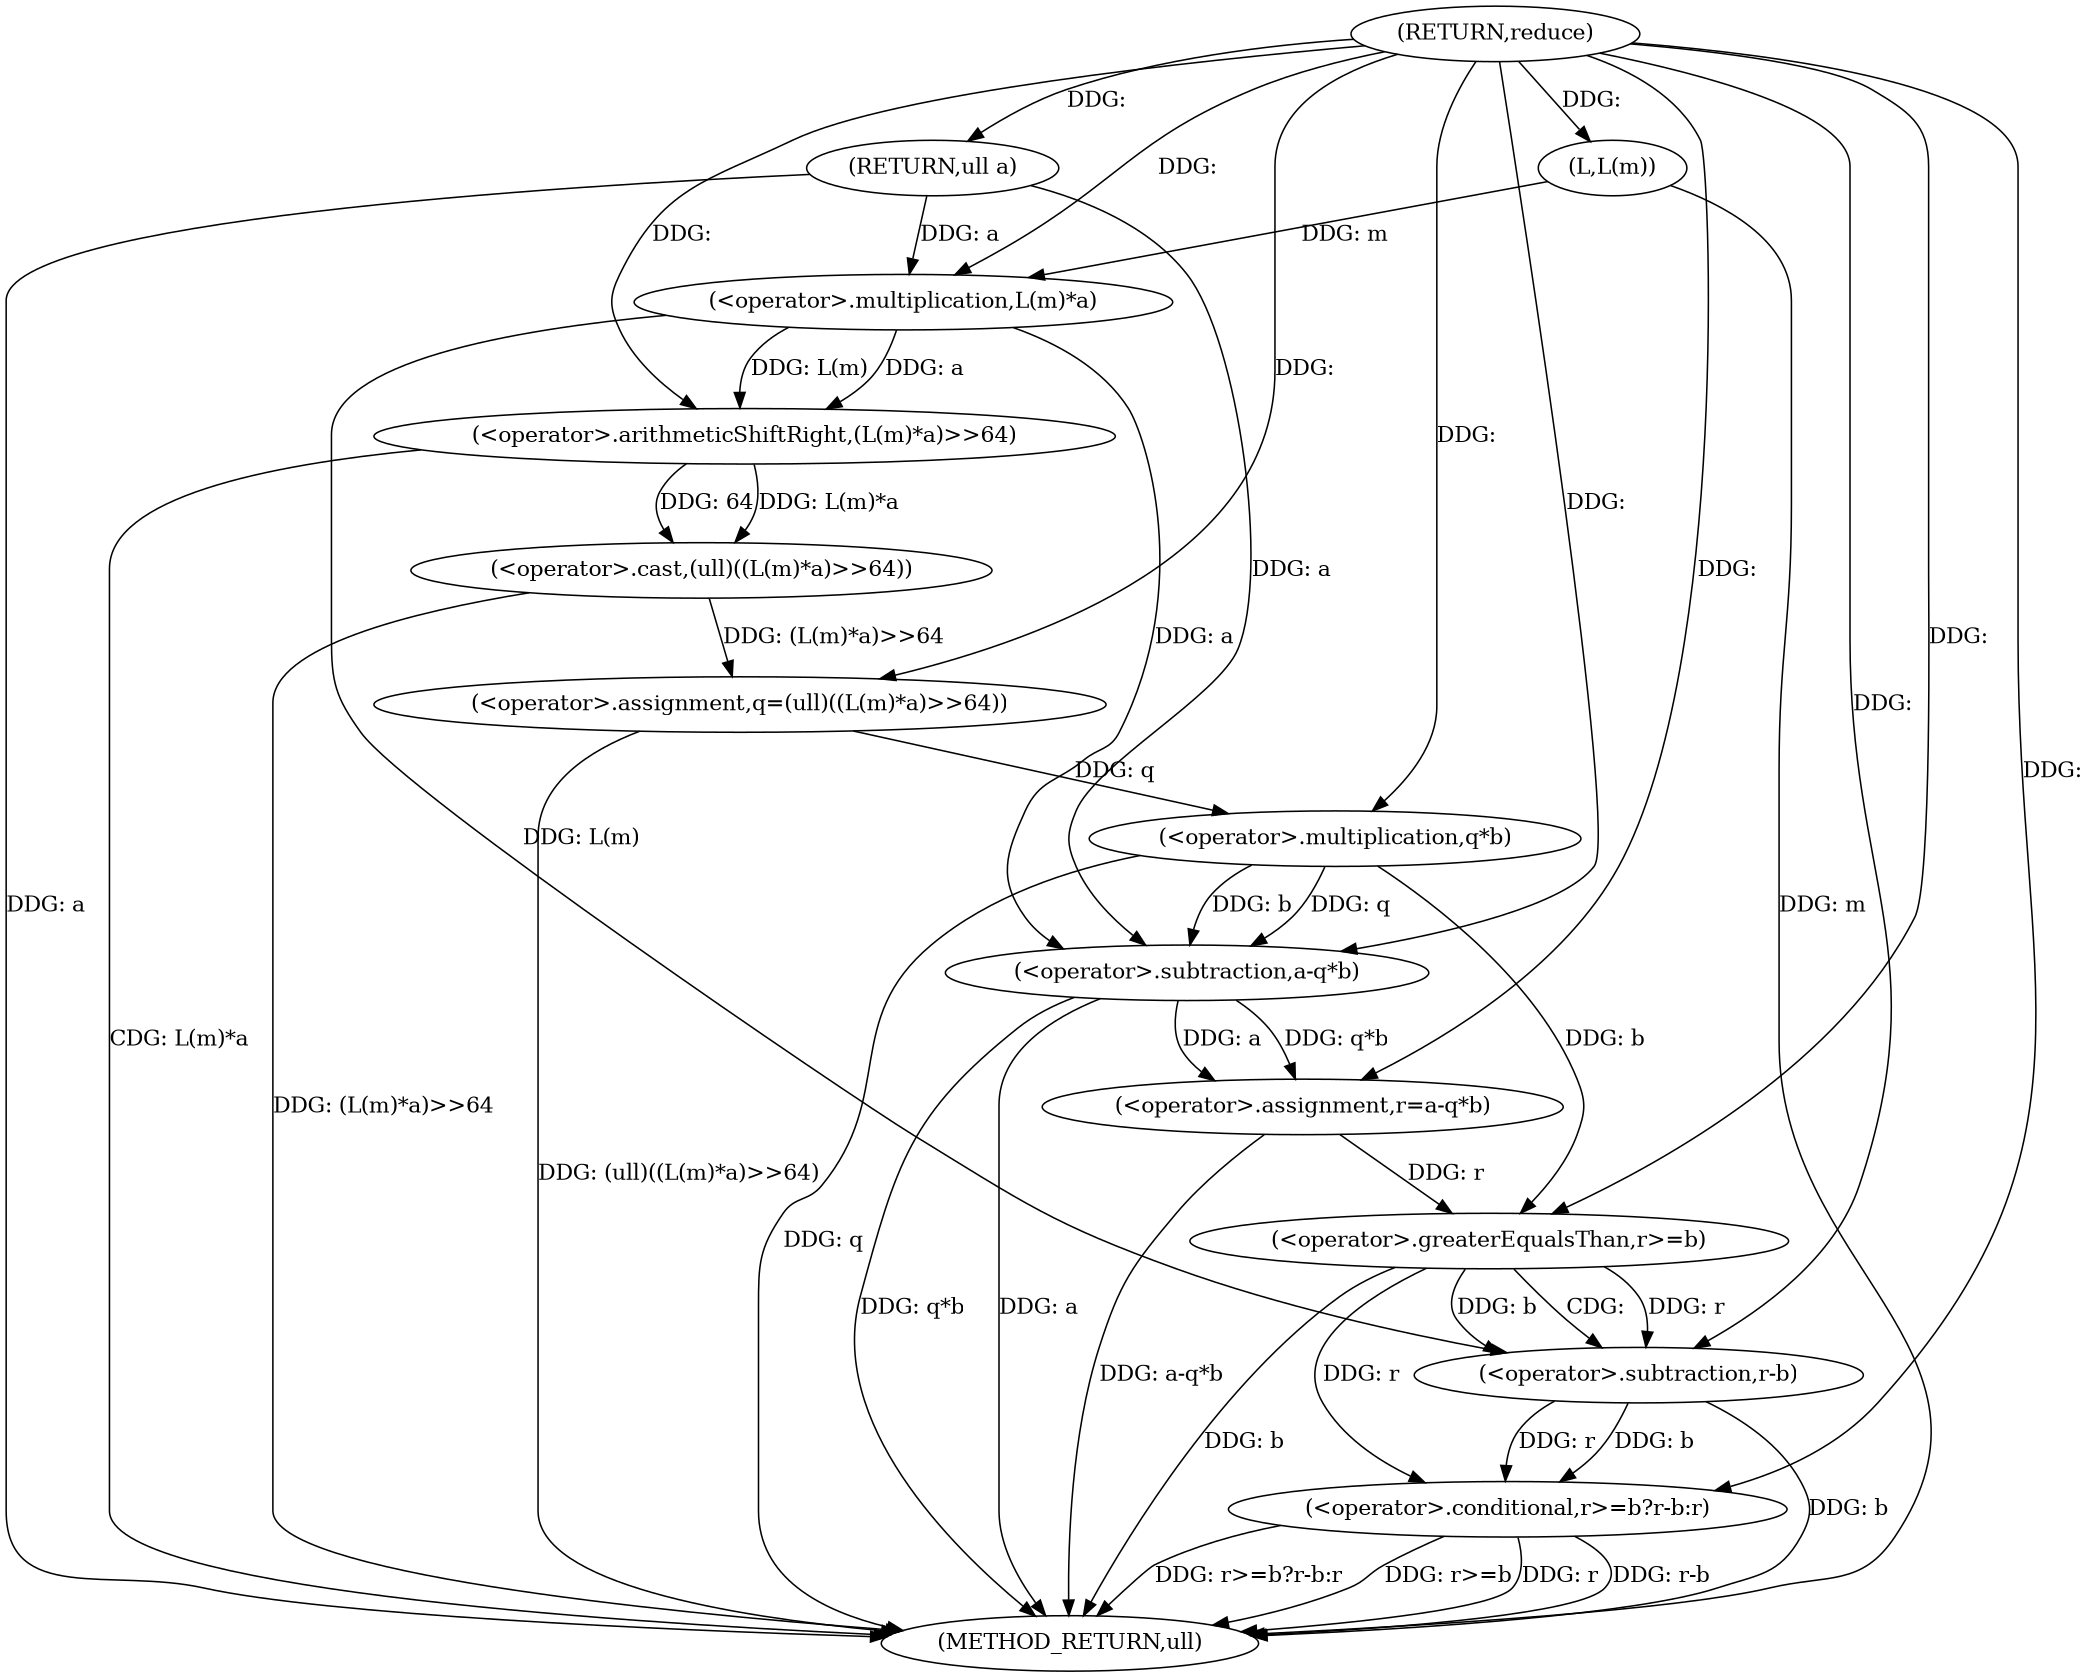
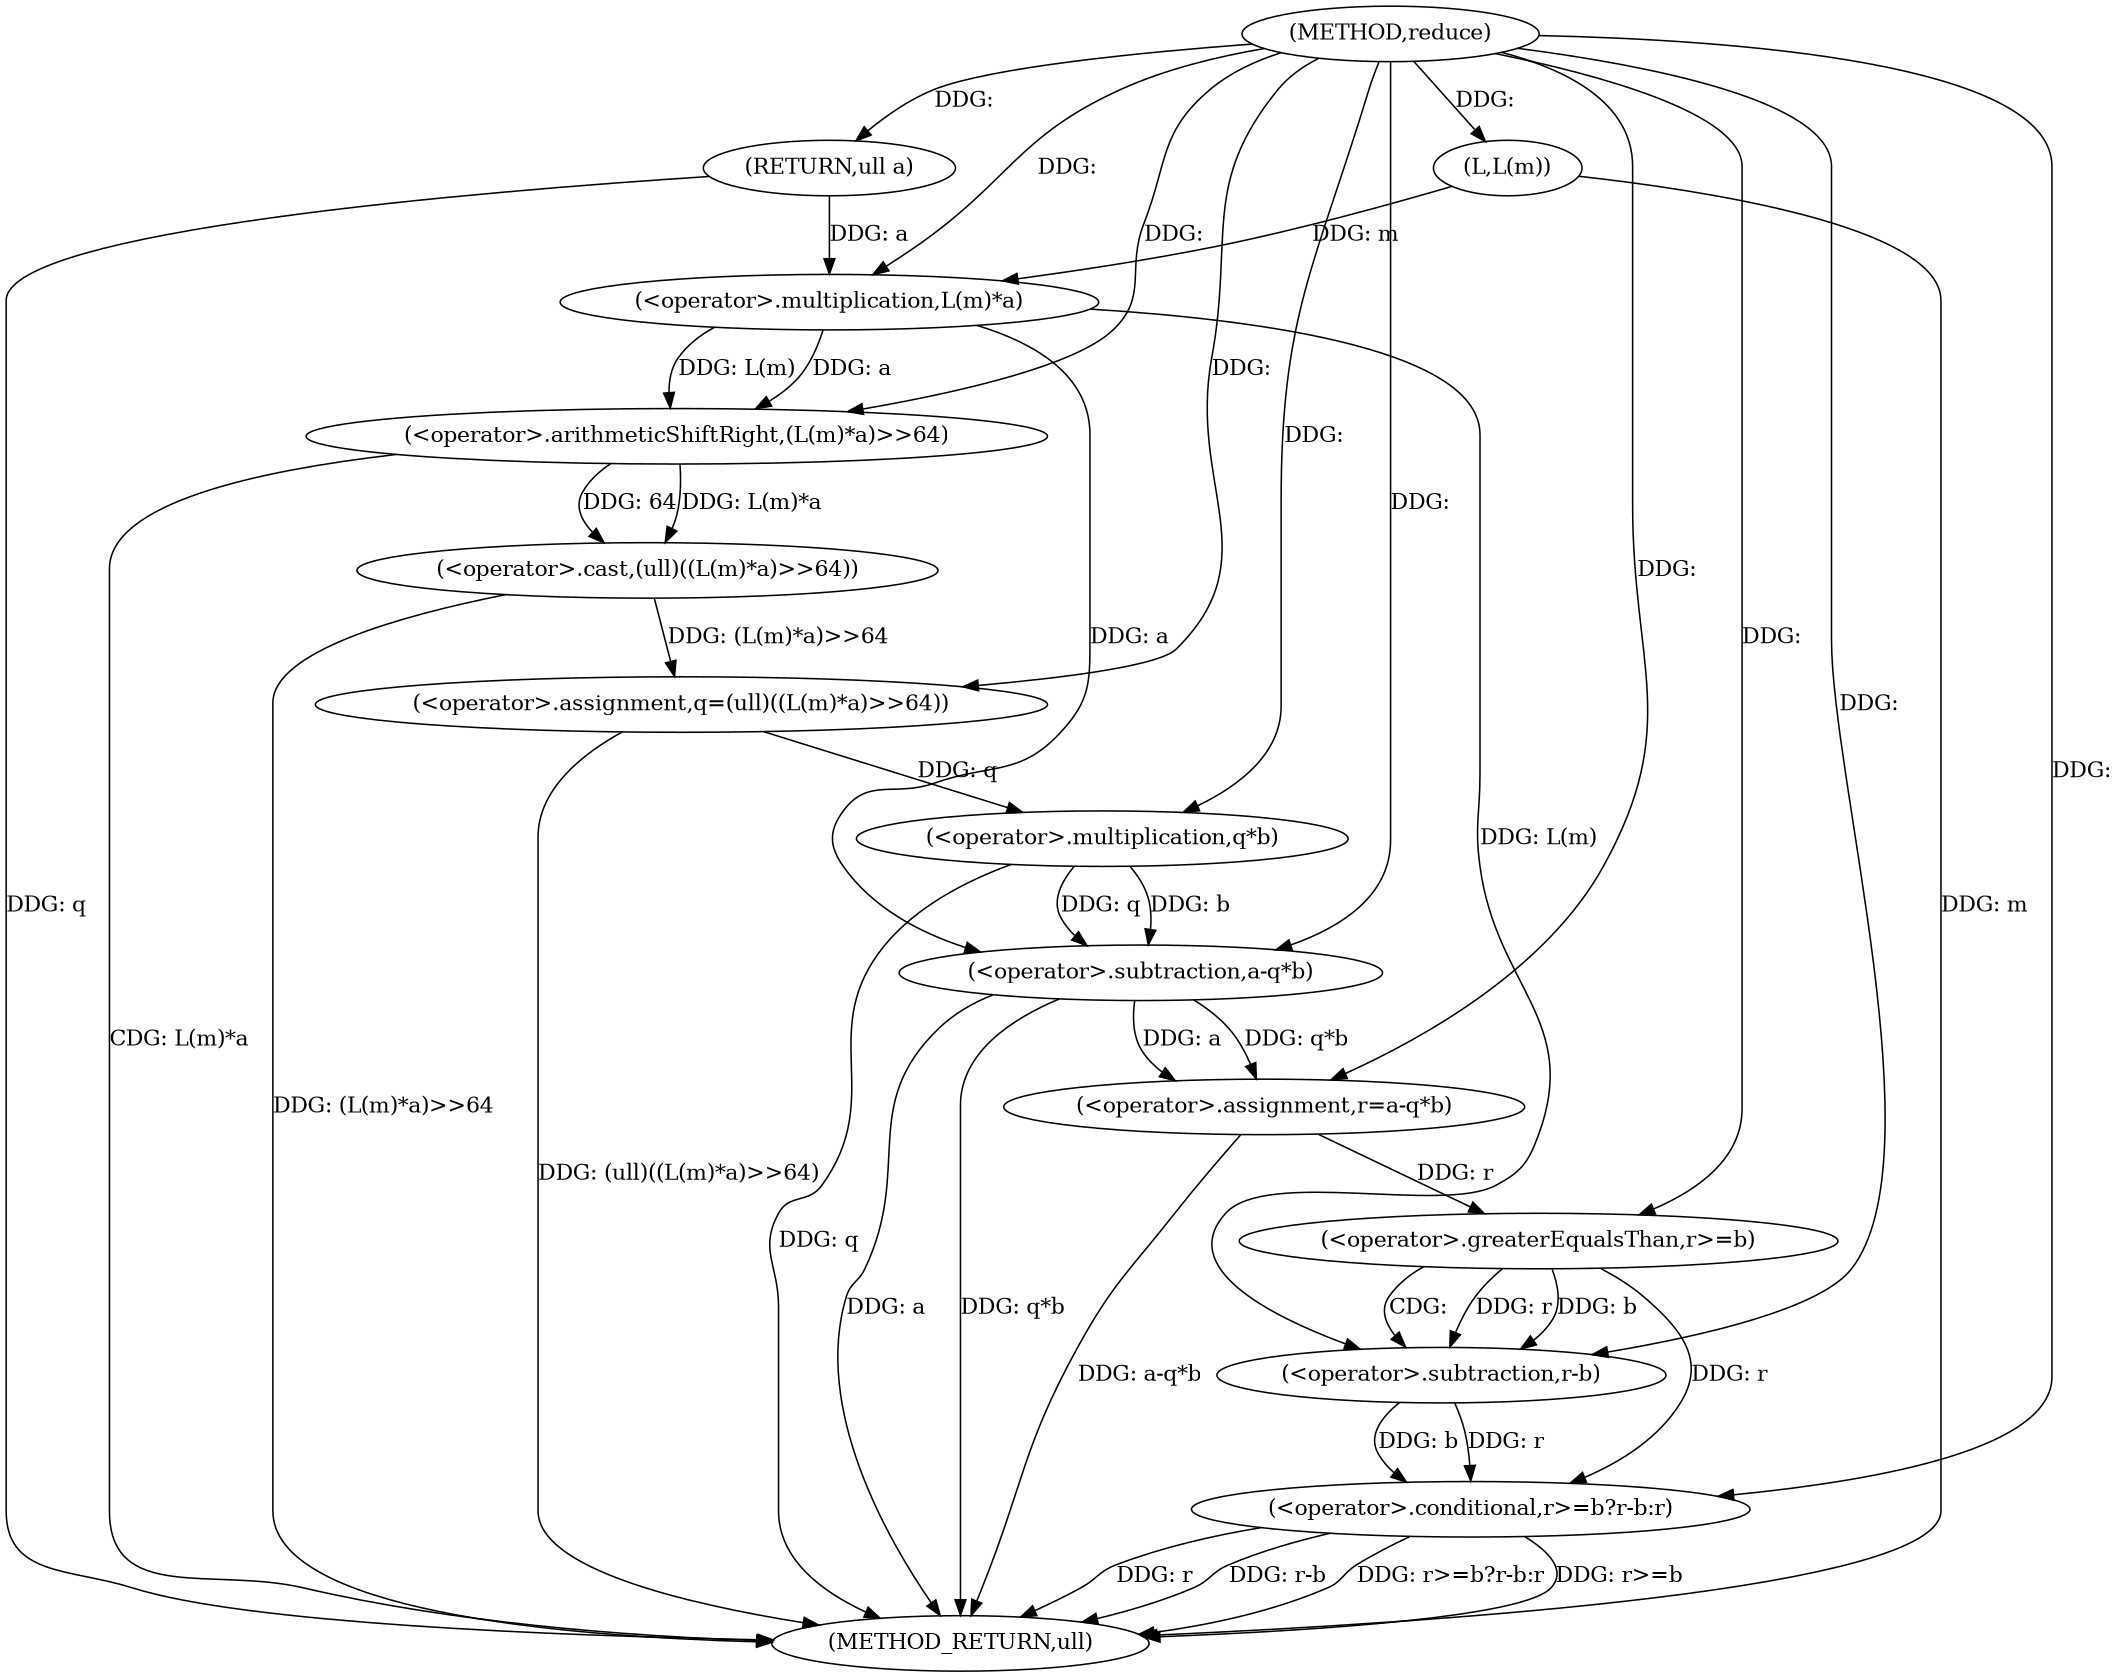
node "(RETURN,reduce)": label "(RETURN,reduce)" -> "(METHOD,reduce)"
edge "(RETURN,ull a)" -> "(<operator>.subtraction,a-q*b)": removed, label "DDG: a"
edge "(RETURN,ull a)" -> "(METHOD_RETURN,ull)": label "DDG: a" -> "DDG: q"
edge "(<operator>.multiplication,q*b)" -> "(<operator>.greaterEqualsThan,r>=b)": removed, label "DDG: b"
edge "(<operator>.greaterEqualsThan,r>=b)" -> "(METHOD_RETURN,ull)": removed, label "DDG: b"
edge "(<operator>.subtraction,r-b)" -> "(METHOD_RETURN,ull)": removed, label "DDG: b"
